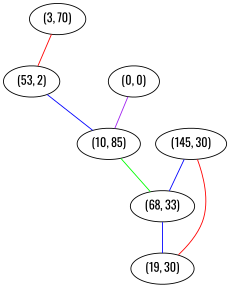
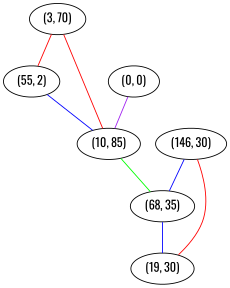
node "(53, 2)": label "(53, 2)" -> "(55, 2)"
edge "(3, 70)" -- "(10, 85)": added
node "(145, 30)": label "(145, 30)" -> "(146, 30)"
node "(68, 33)": label "(68, 33)" -> "(68, 35)"
